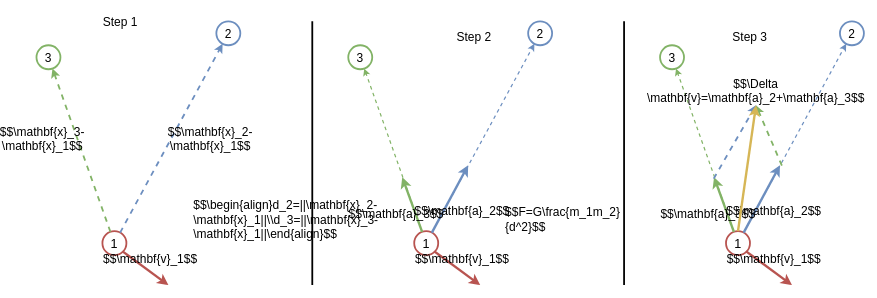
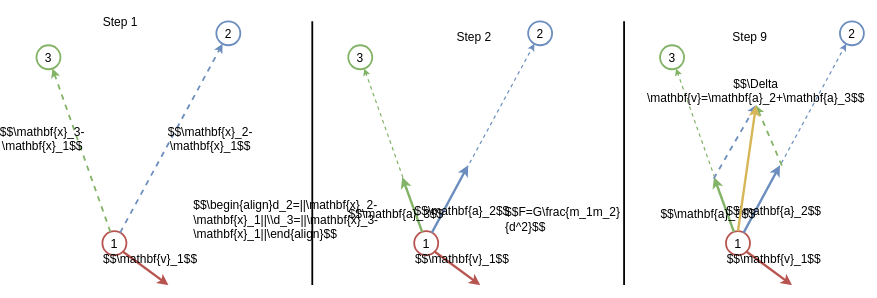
node "Step 3": label "Step 3" -> "Step 9"
